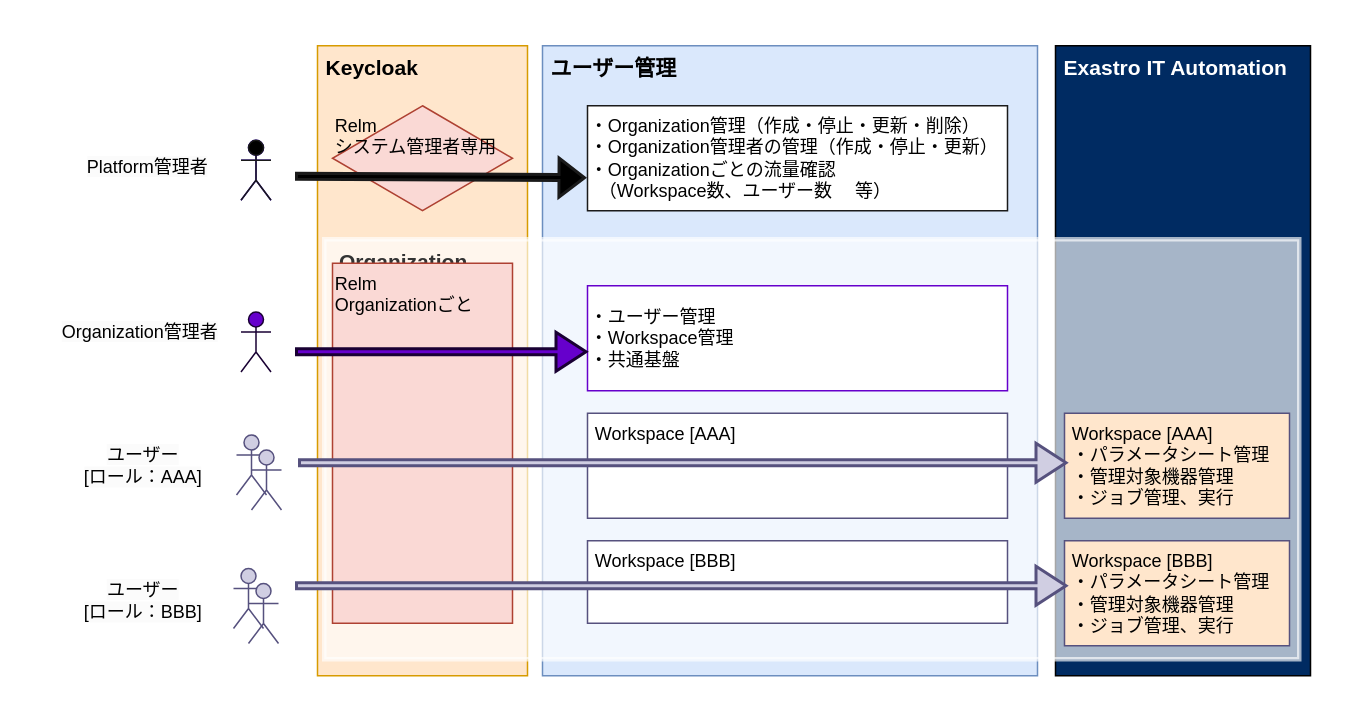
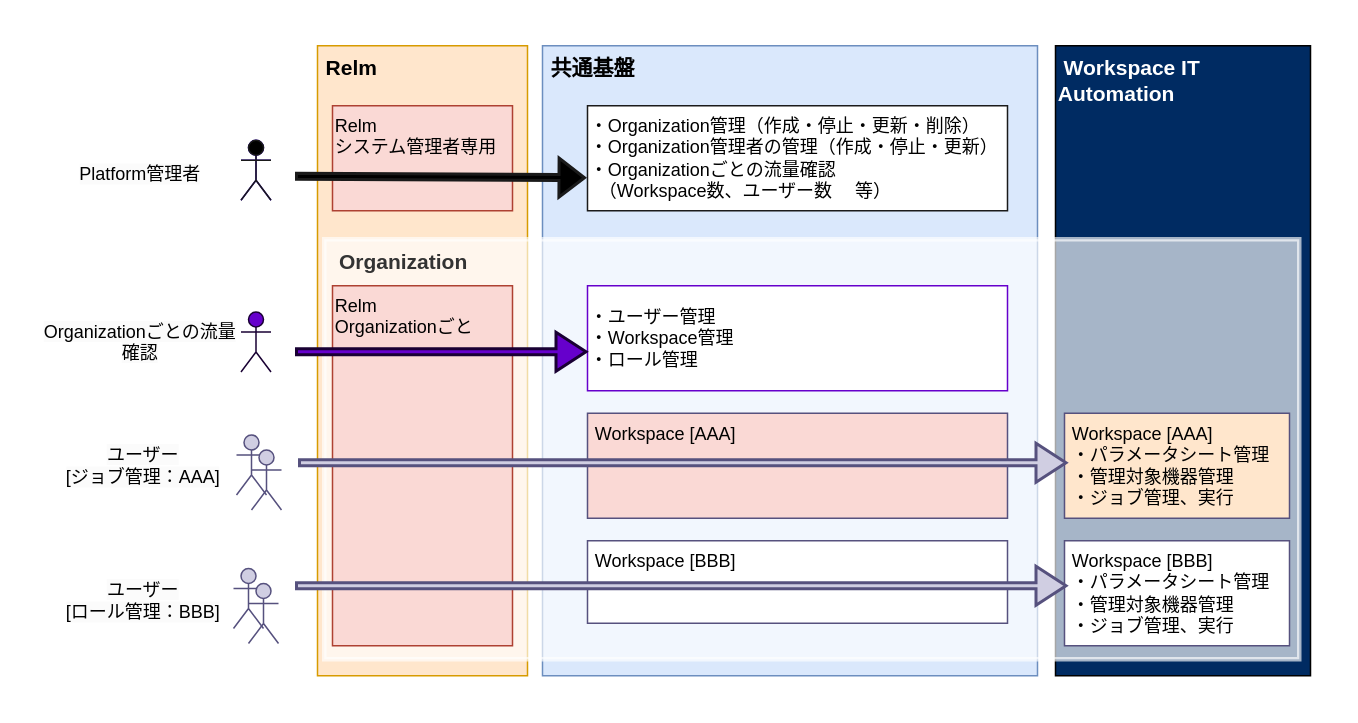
node "Keycloak": label "Keycloak" -> "Relm"
node "ユーザー管理": label "ユーザー管理" -> "共通基盤"
node "Exastro IT Automation": label "Exastro IT Automation" -> "Workspace IT Automation"
node "Relm システム管理者専用": shape diamond -> rectangle
node "Platform管理者": moved (148, 167) -> (140, 174)
node "Organization管理者": label "Organization管理者" -> "Organizationごとの流量確認"
node "・ユーザー管理 ・Workspace管理 ・共通基盤": label "・ユーザー管理 ・Workspace管理 ・共通基盤" -> "・ユーザー管理 ・Workspace管理 ・ロール管理"
node "Relm Organizationごと": moved (422, 443) -> (422, 466)
node "ユーザー [ロール：AAA]": label "ユーザー [ロール：AAA]" -> "ユーザー [ジョブ管理：AAA]"
node "Workspace [AAA]": fillcolor #ffffff -> #fad9d5
node "Workspace [BBB] ・パラメータシート管理 ・管理対象機器管理 ・ジョブ管理、実行": fillcolor #ffe6cc -> #ffffff
node "ユーザー[ロール：BBB]": label "ユーザー[ロール：BBB]" -> "ユーザー[ロール管理：BBB]"
